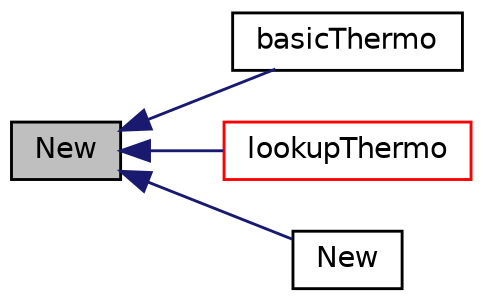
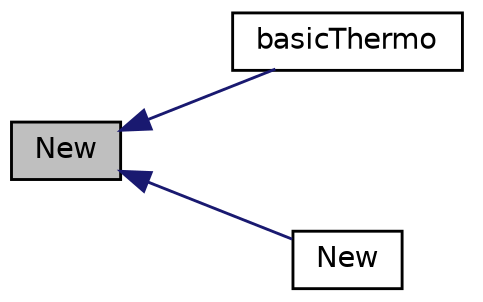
node "lookupThermo": removed
